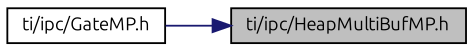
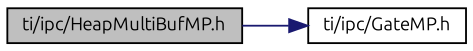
edge "ti/ipc/GateMP.h" -> "ti/ipc/HeapMultiBufMP.h": reversed
